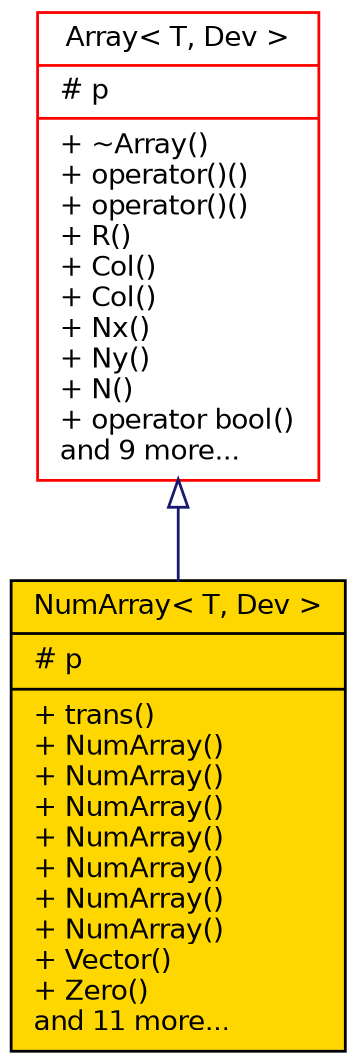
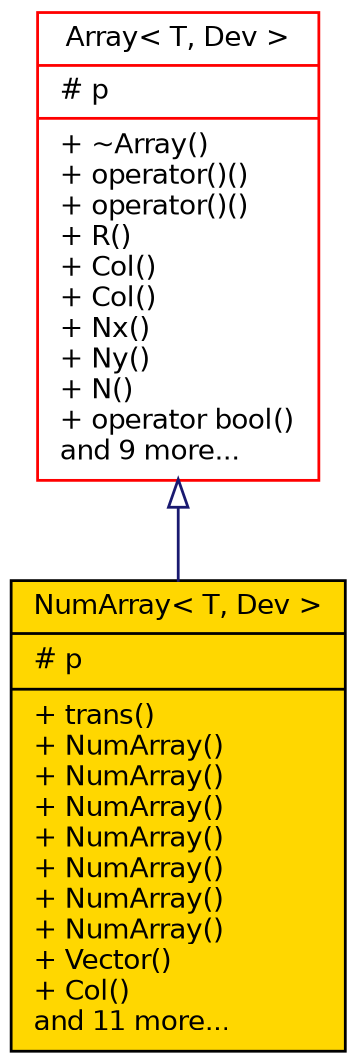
node "NumArray< T, Dev >": text "+ Zero()" -> "+ Col()"
